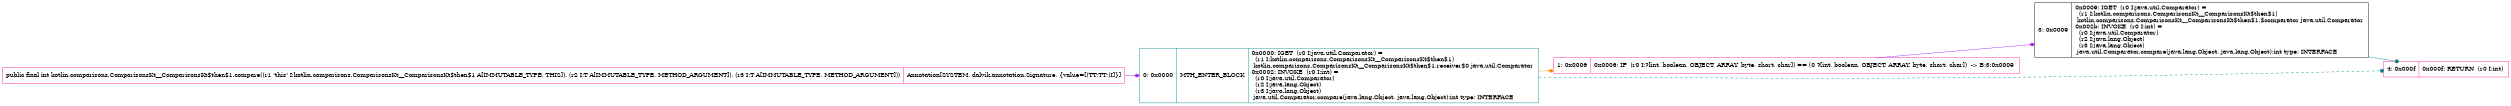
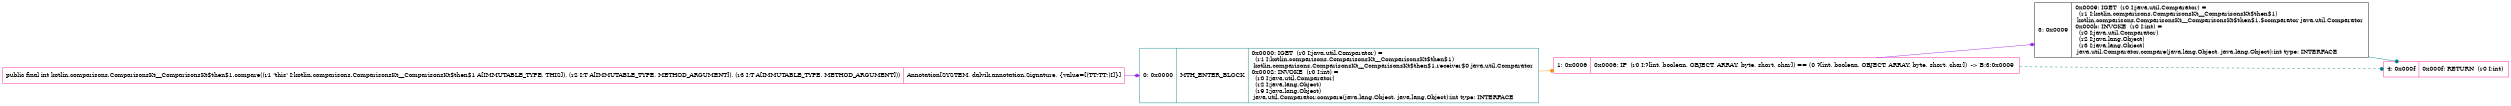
node "3: 0x0009": text "0x002b: INVOKE  (r0 I:int) =" -> "0x000b: INVOKE  (r0 I:int) ="
edge "0: 0x0000" -> "1: 0x0006": arrowhead diamond -> dot
edge "0: 0x0000" -> "4: 0x000f": now "1: 0x0006" -> "4: 0x000f"
node "0: 0x0000": text "(r3 I:java.lang.Object)" -> "(r9 I:java.lang.Object)"
